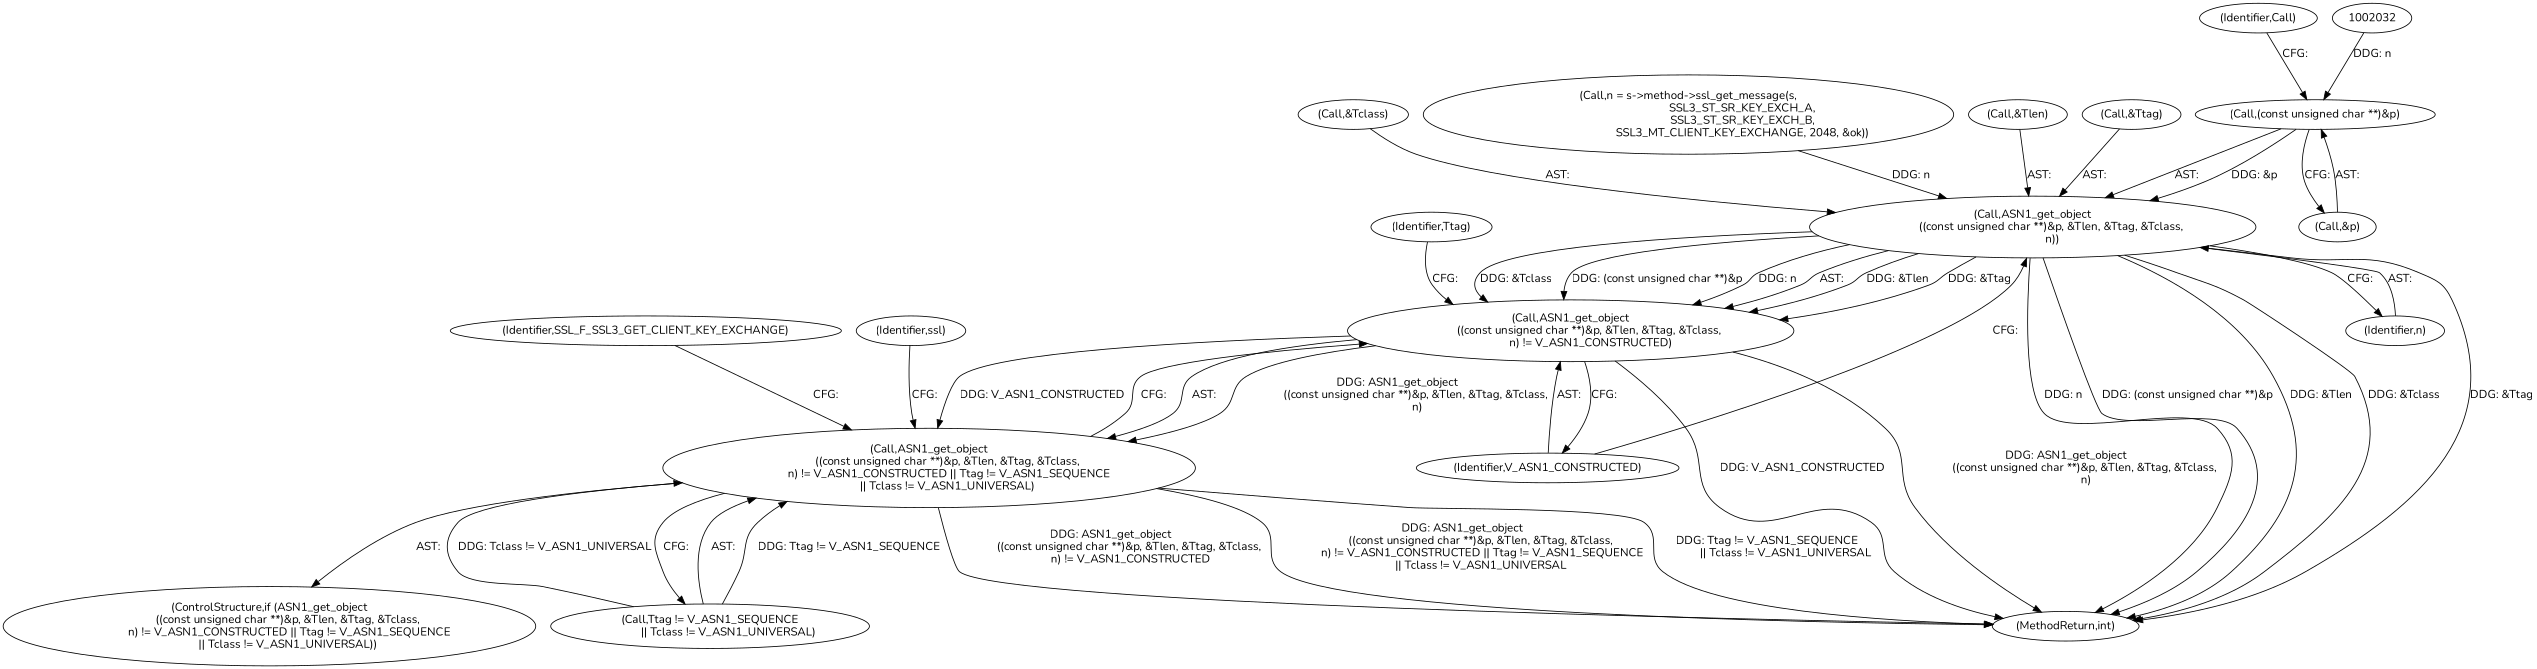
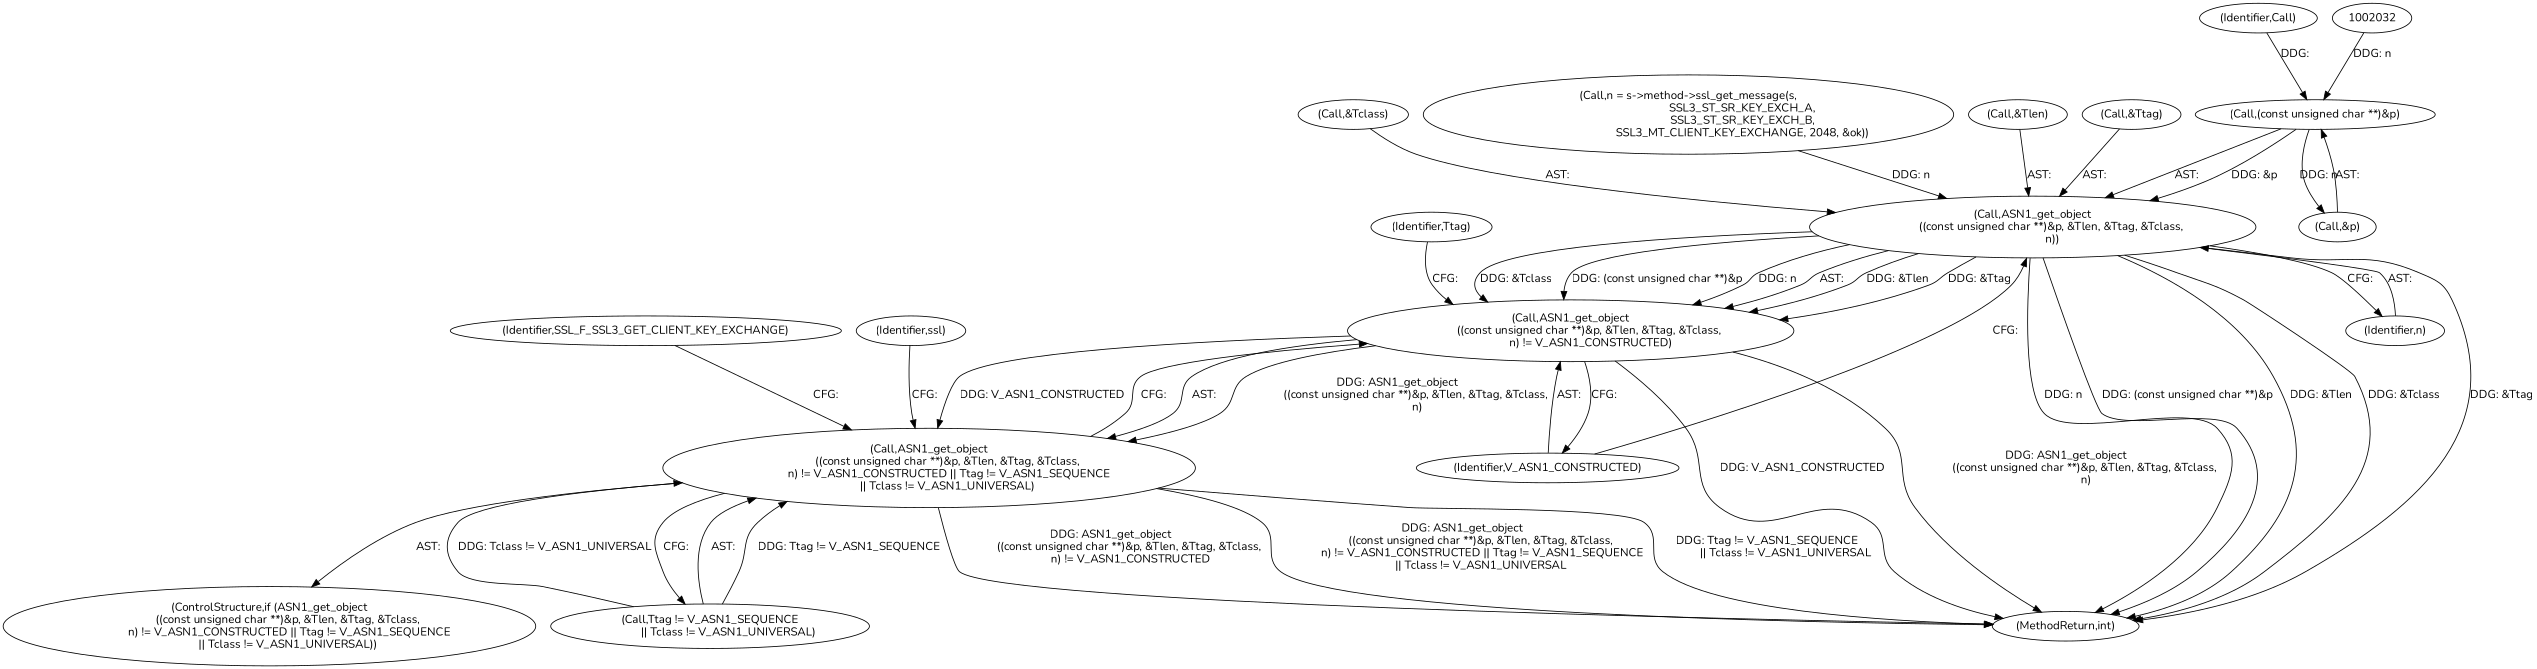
edge "(Identifier,Call)" -> "(Call,(const unsigned char **)&p)": label "CFG: " -> "DDG: "
edge "(Call,(const unsigned char **)&p)" -> "(Call,&p)": label "CFG: " -> "DDG: n"
